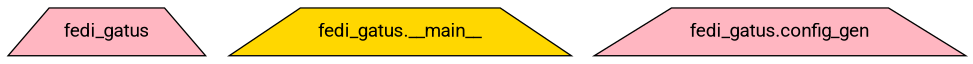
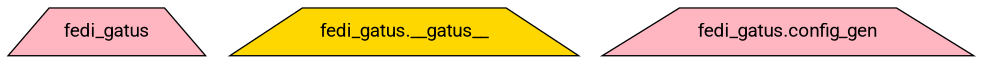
node "fedi_gatus.__main__": label "fedi_gatus.__main__" -> "fedi_gatus.__gatus__"
